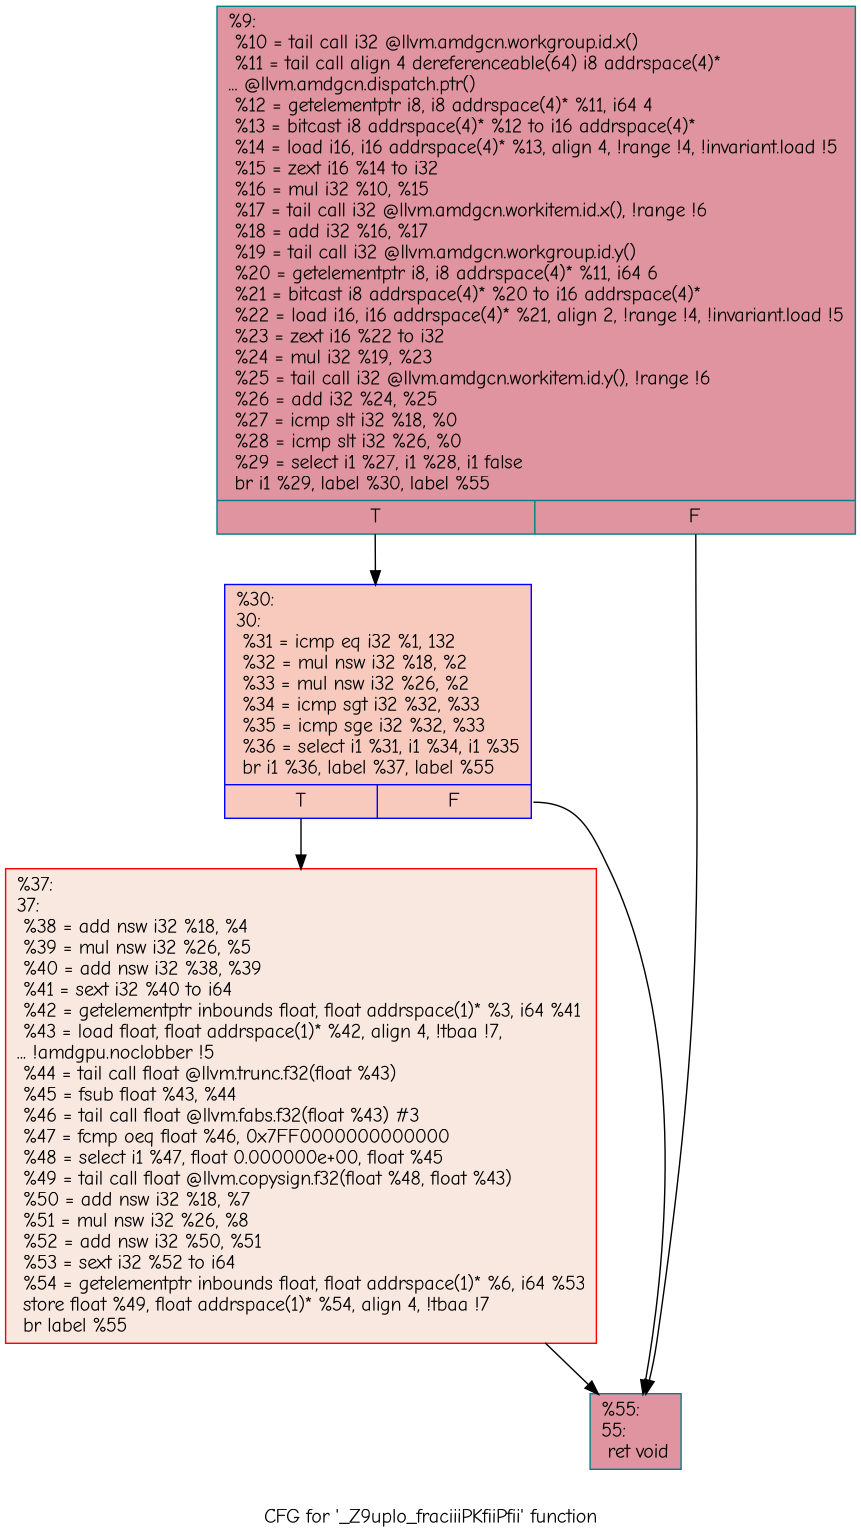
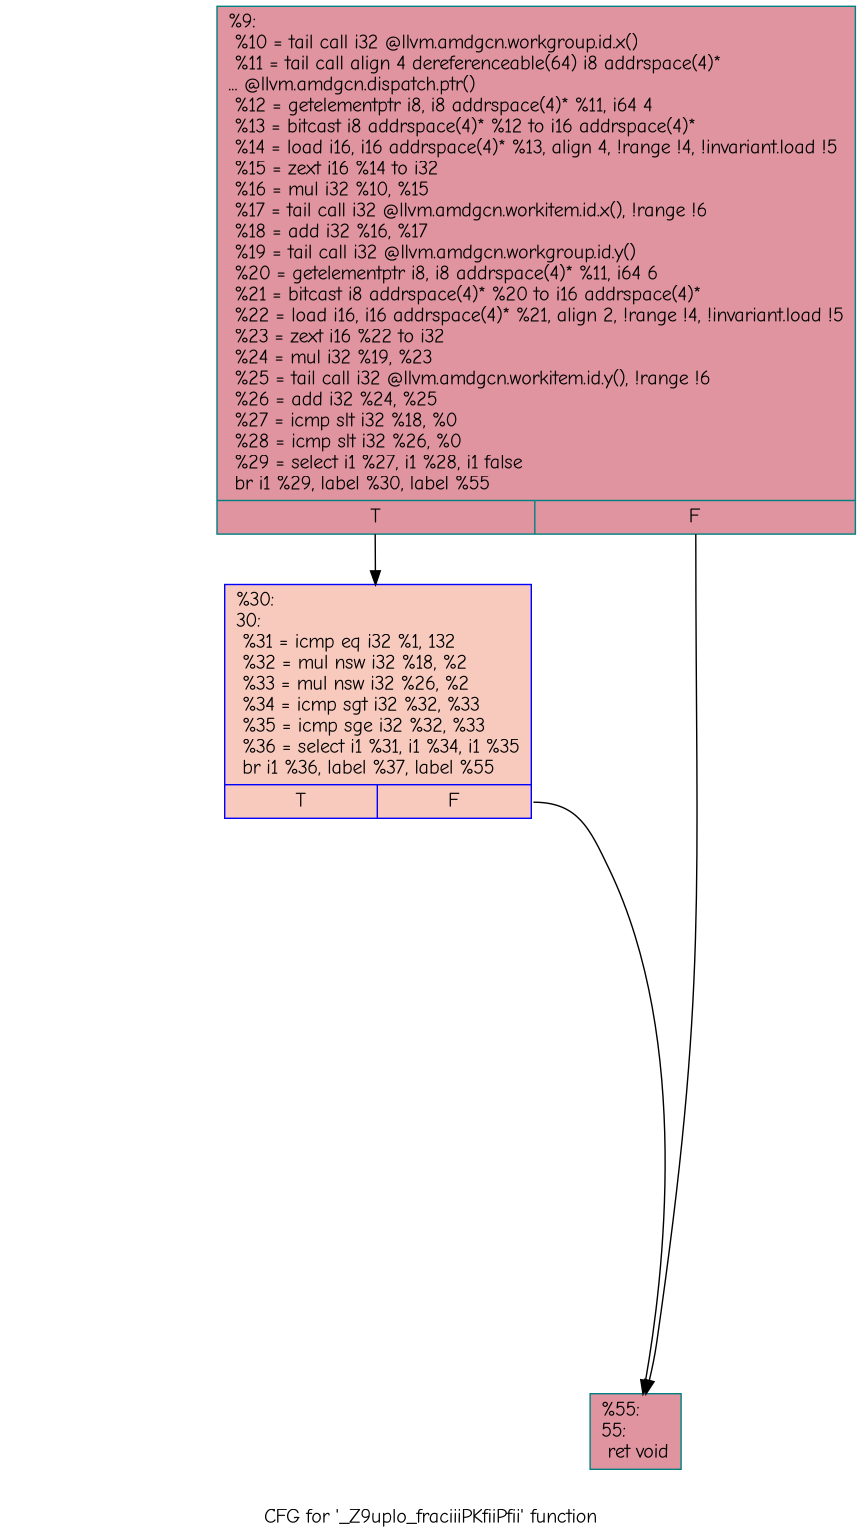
node "%37:": removed
